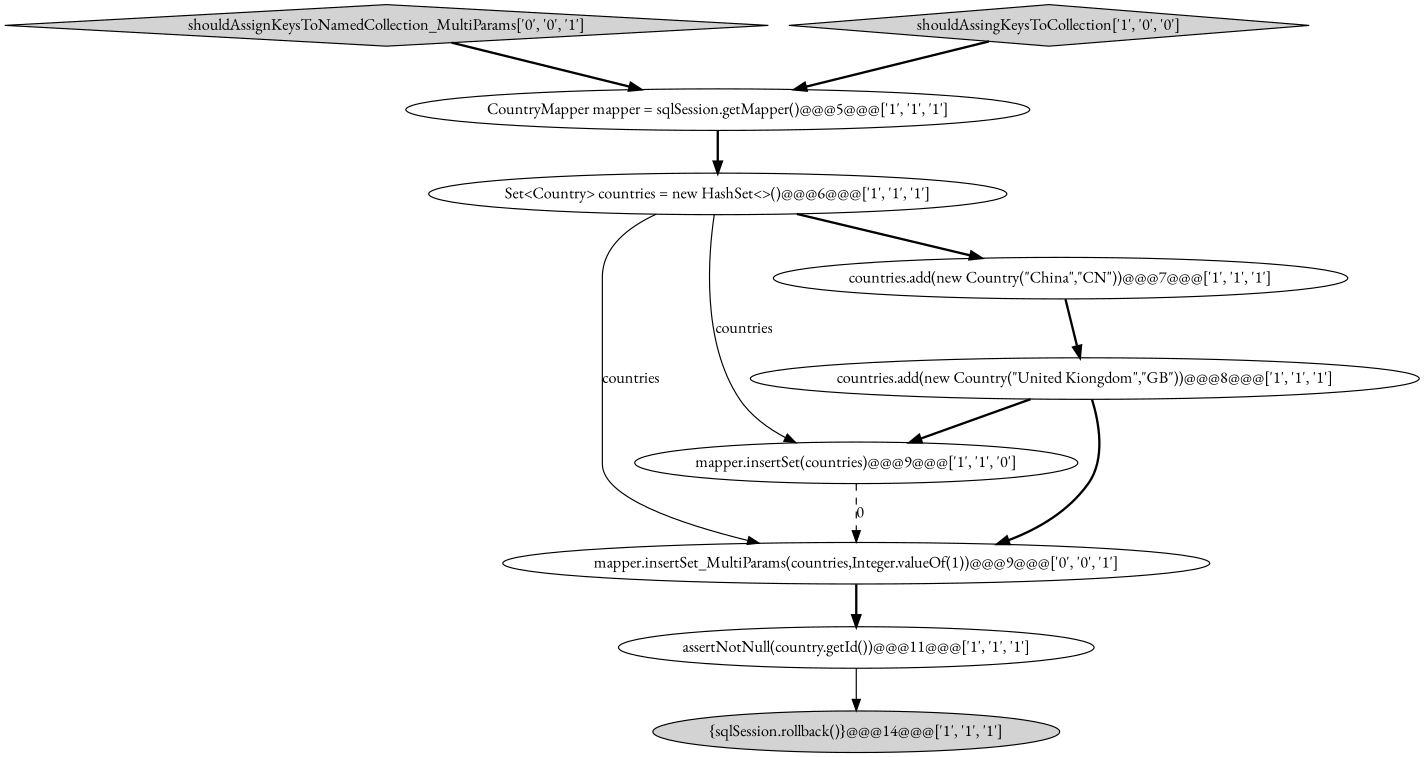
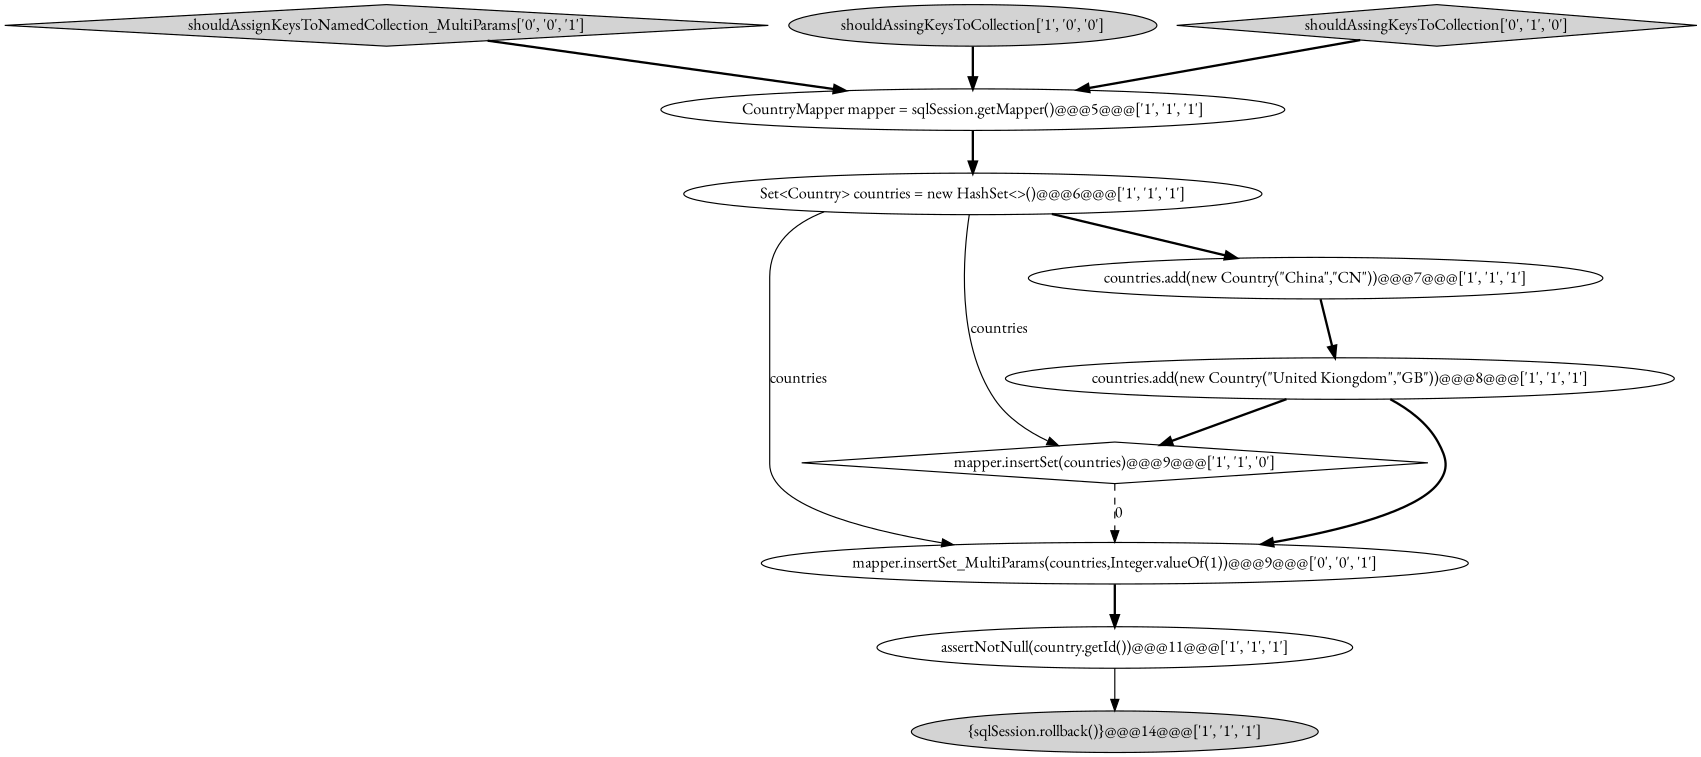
node "shouldAssingKeysToCollection['1', '0', '0']": shape diamond -> ellipse
node "shouldAssingKeysToCollection['0', '1', '0']": added
node "mapper.insertSet(countries)@@@9@@@['1', '1', '0']": shape ellipse -> diamond
